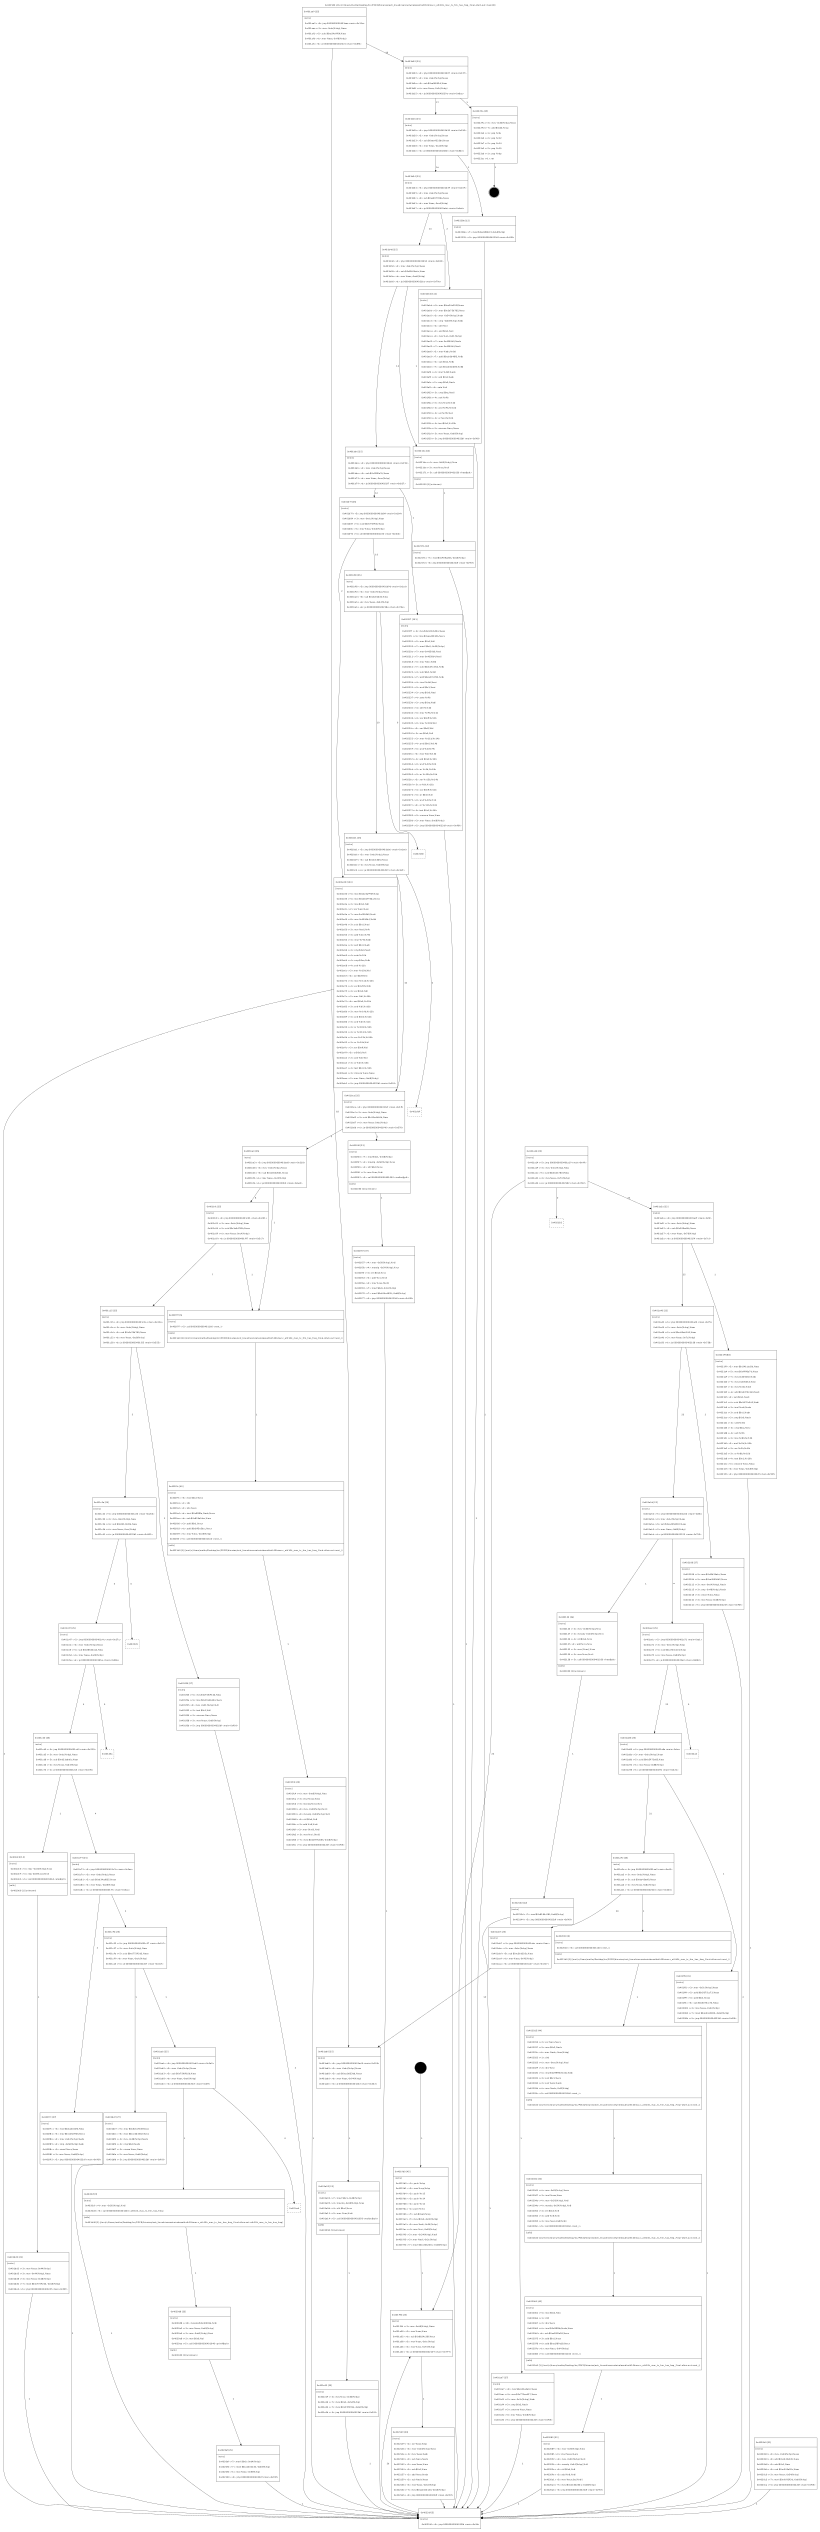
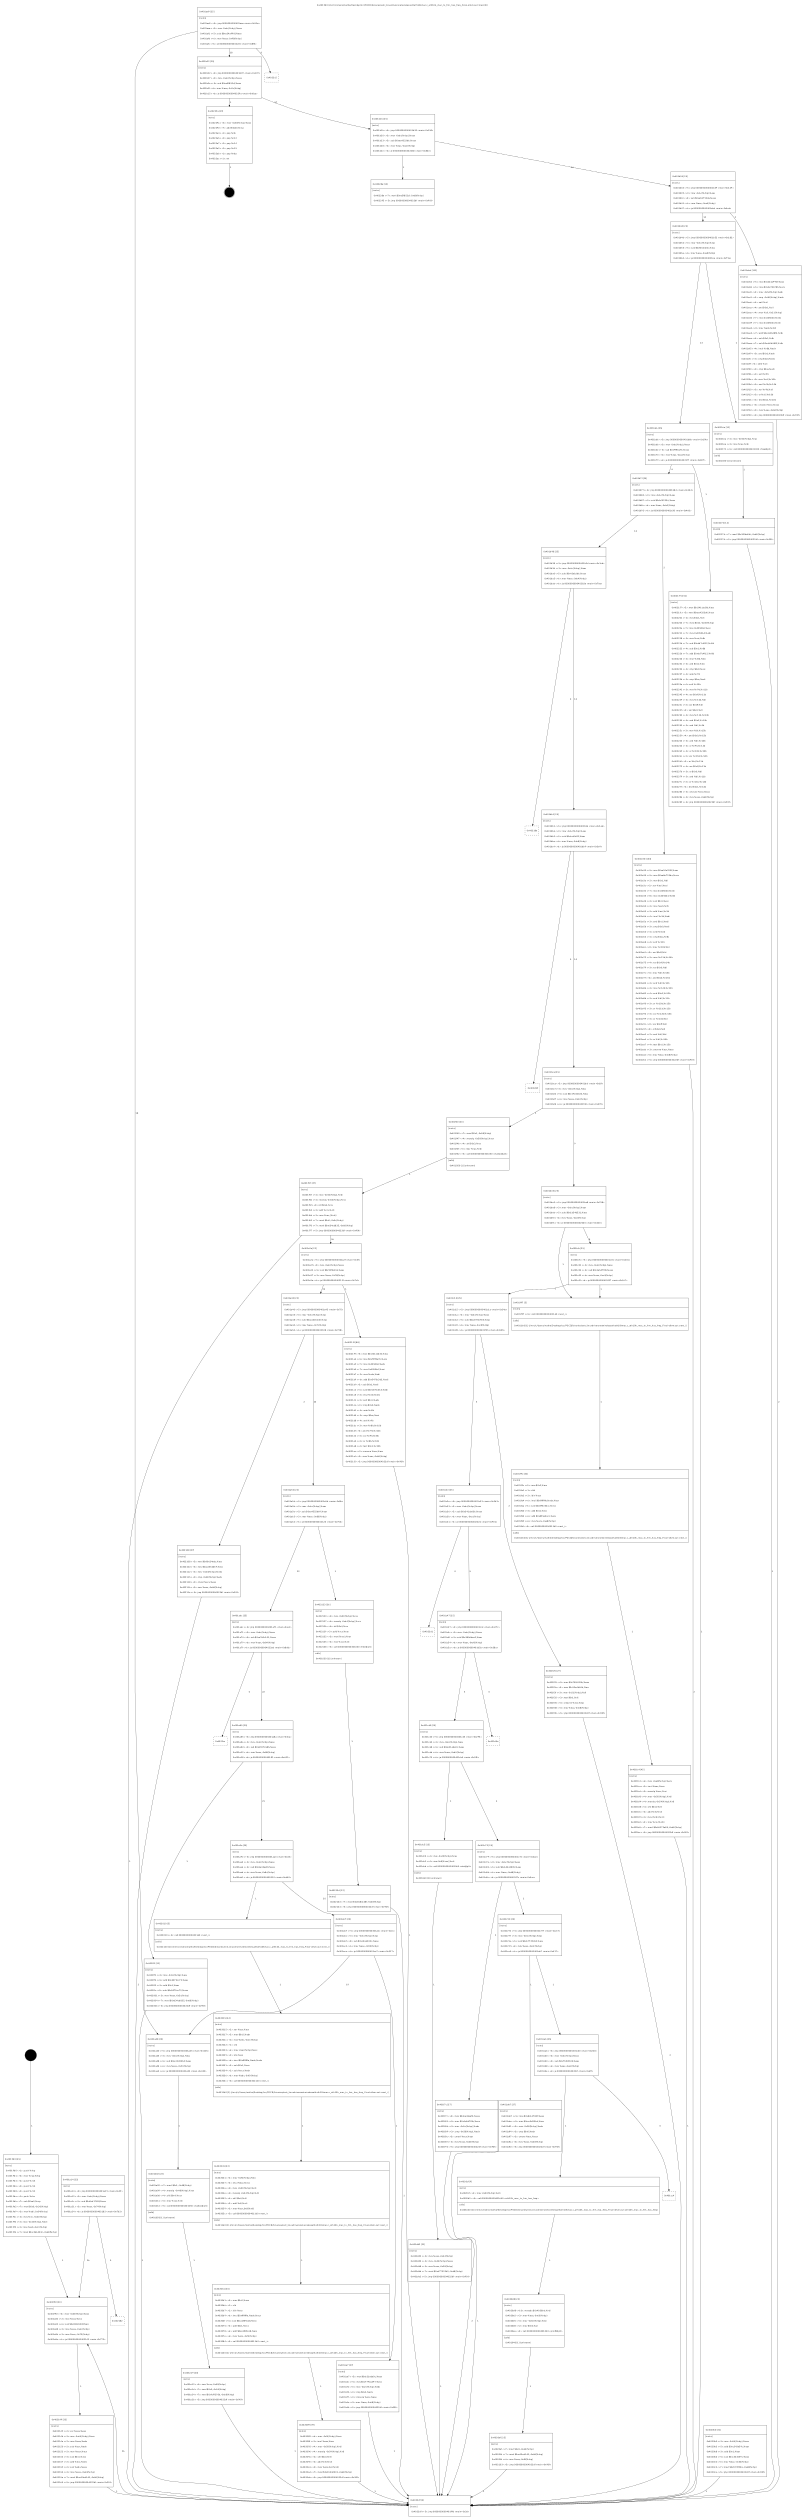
node "0x4022c5": added
edge "0x401a14 [22]" -> "0x401a2a [22]": now "0x401f57 [37]" -> "0x401a2a [22]"
edge "0x40228e [12]" -> "0x4022df [5]": removed, label "1"
